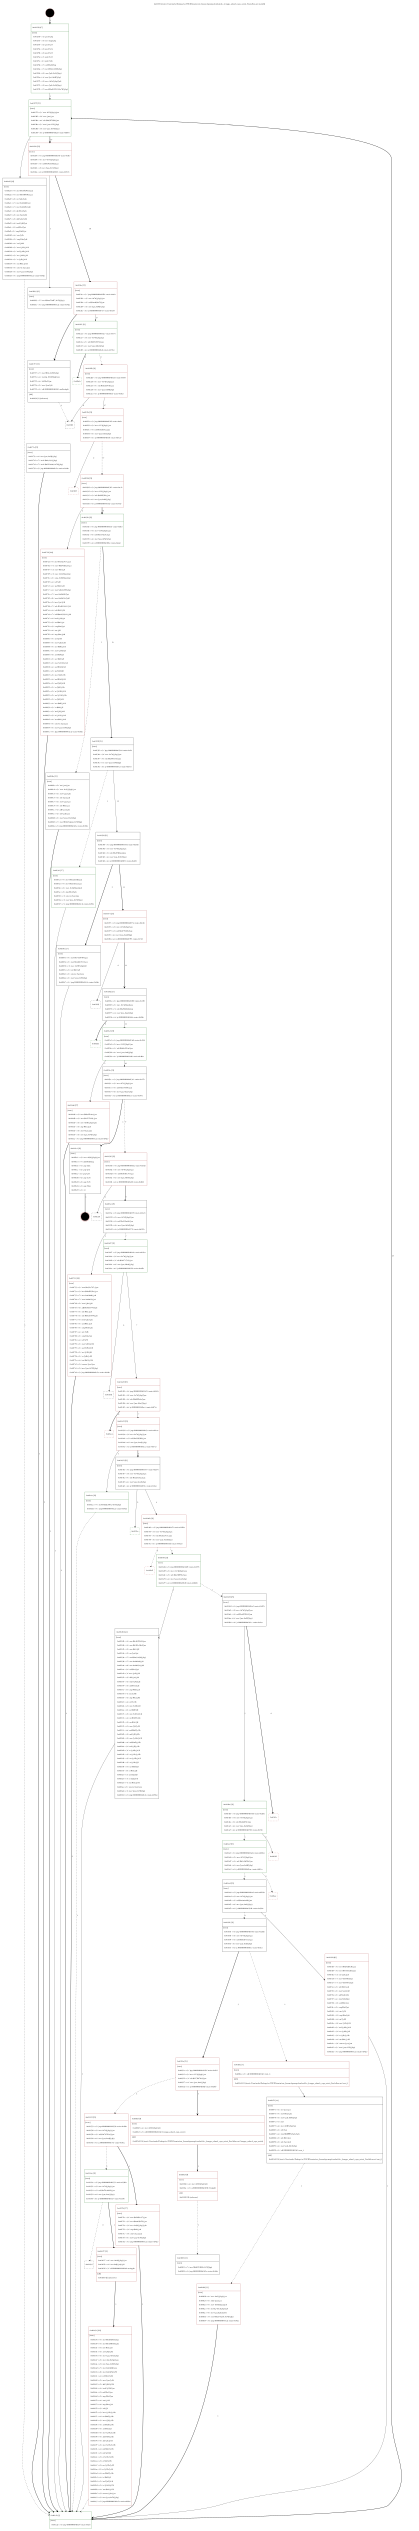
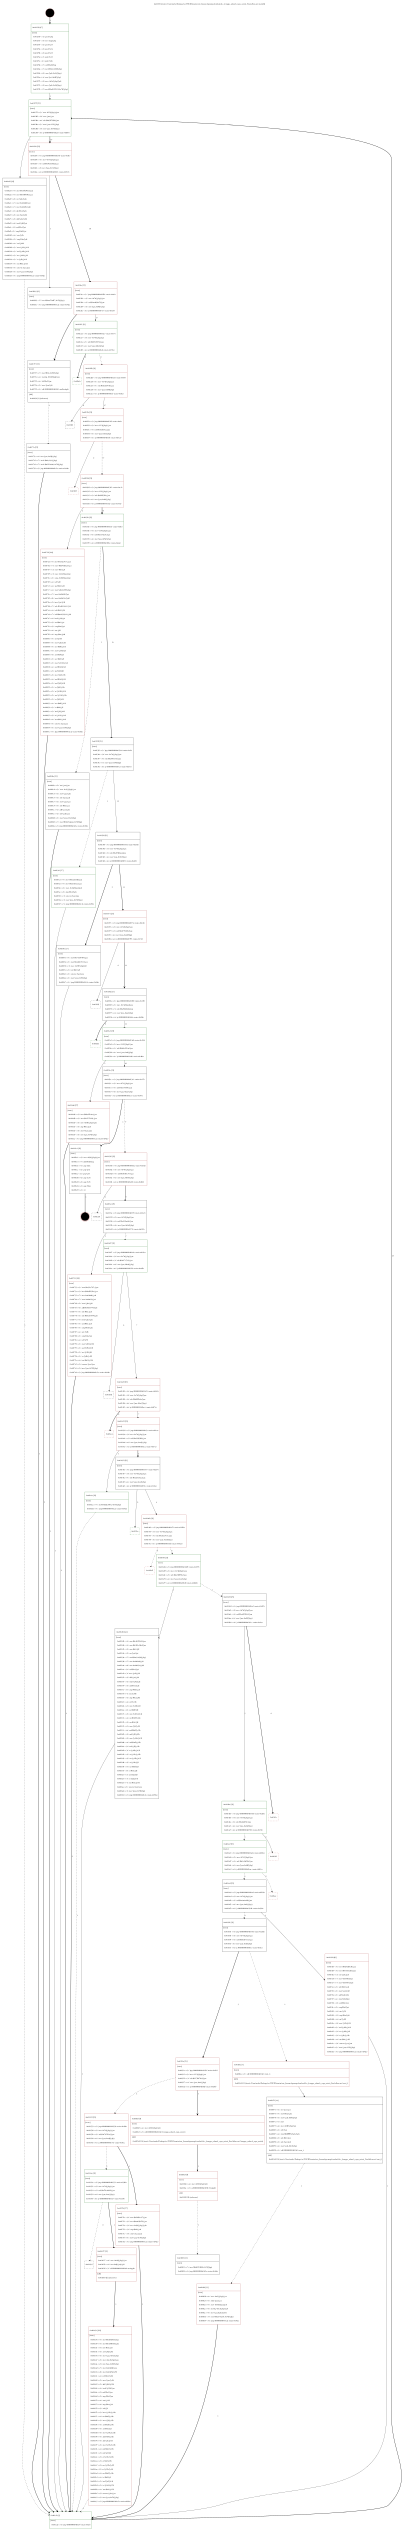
edge "0x401727 [23]" -> "0x401bfe": now "0x401727 [23]" -> "0x40173e [23]"
